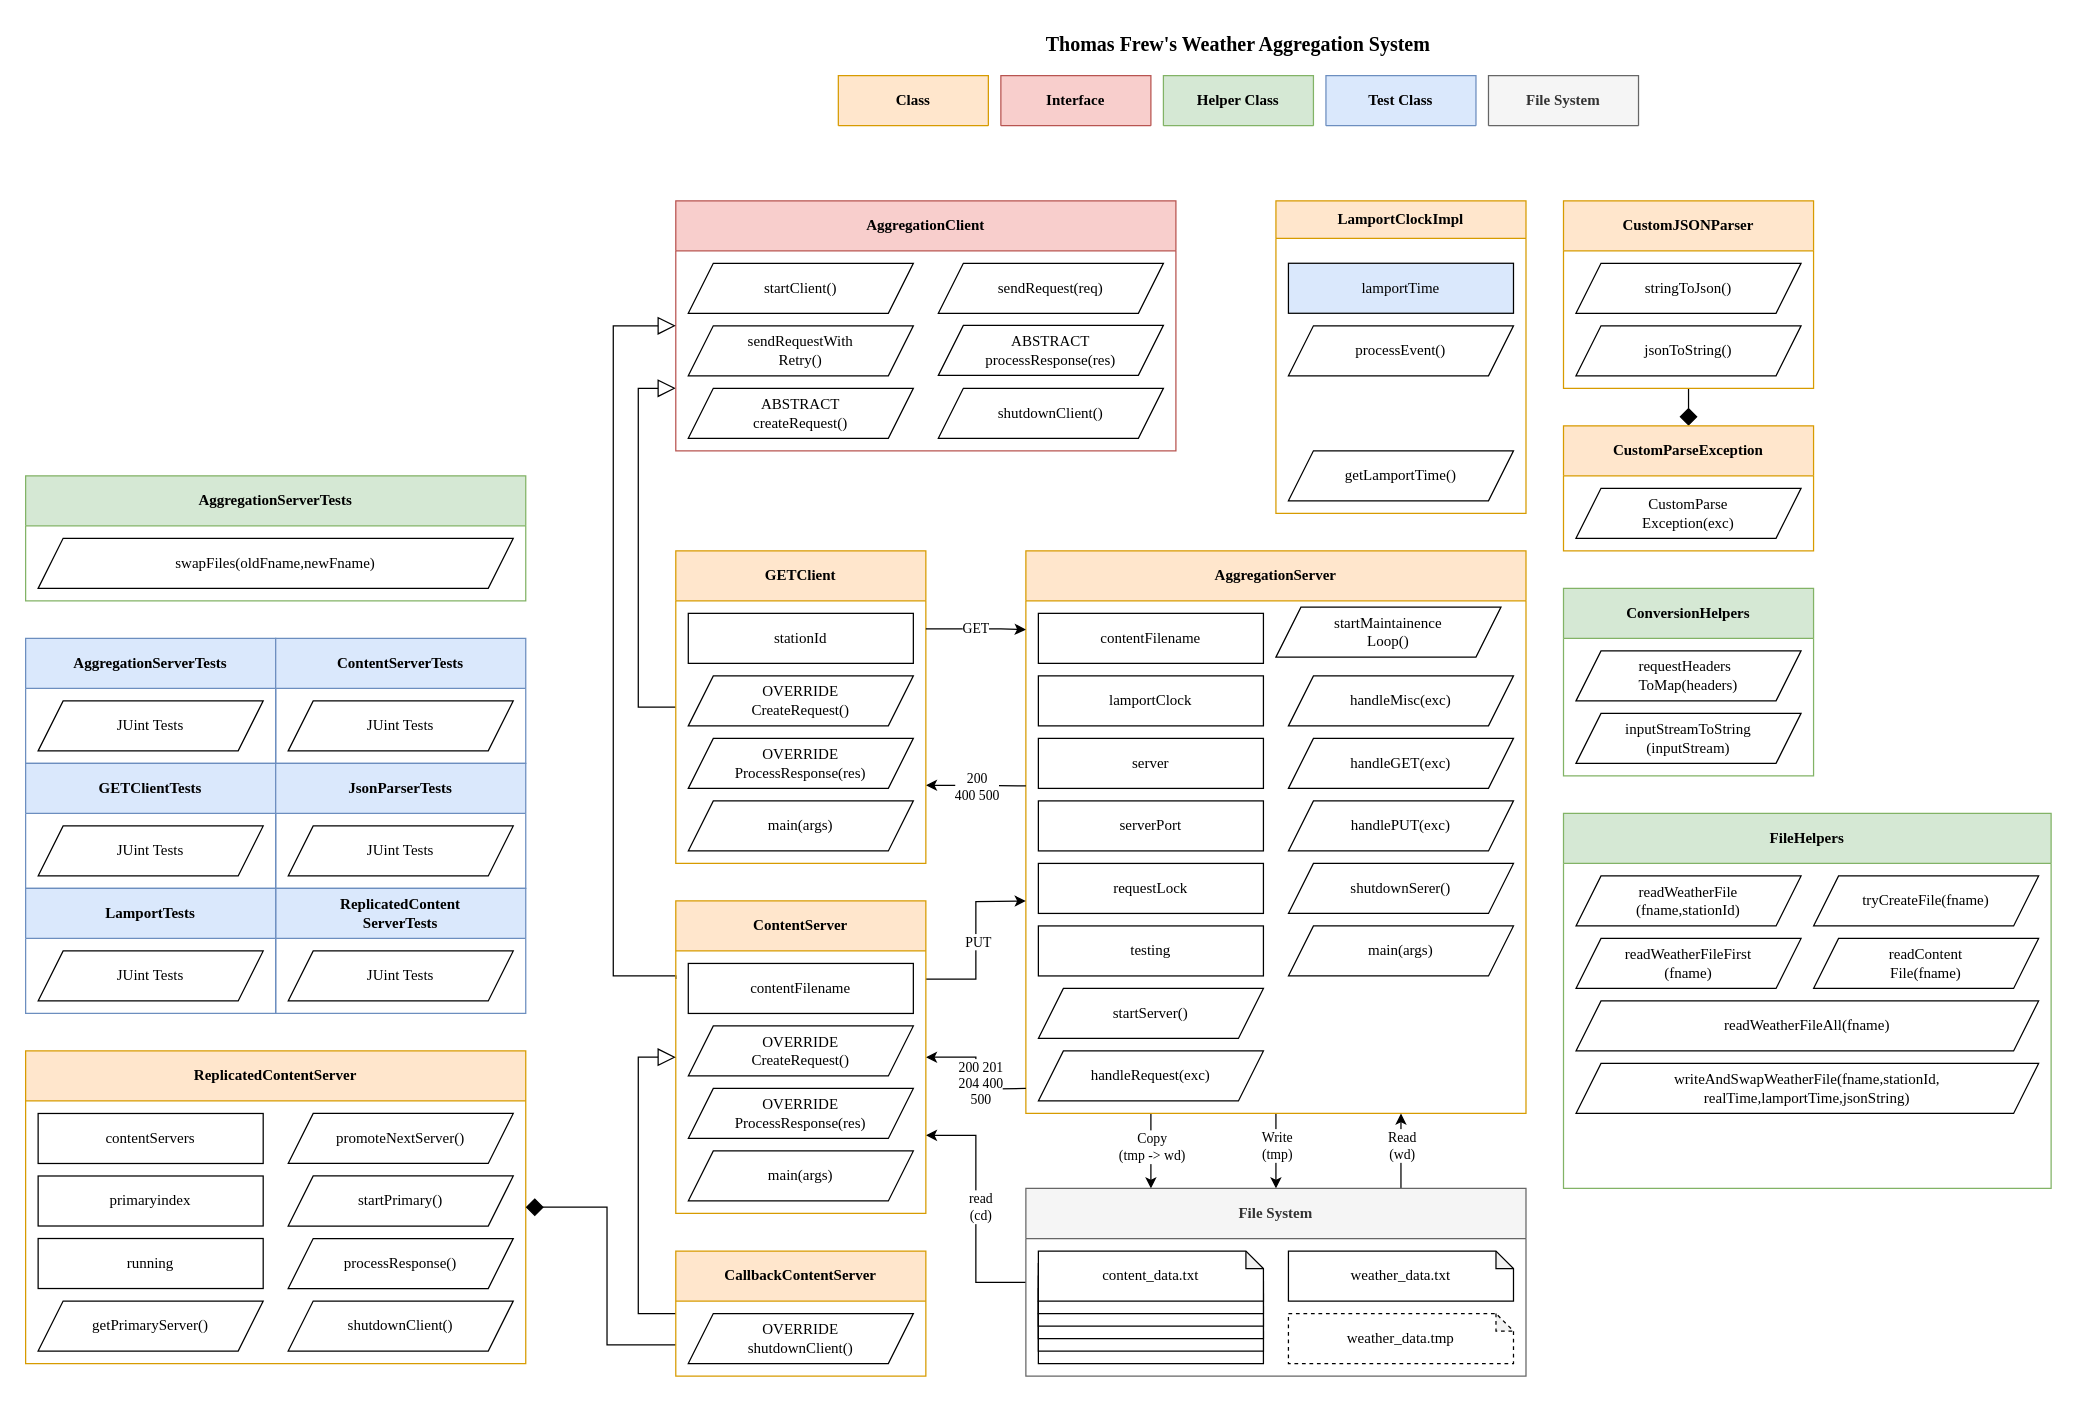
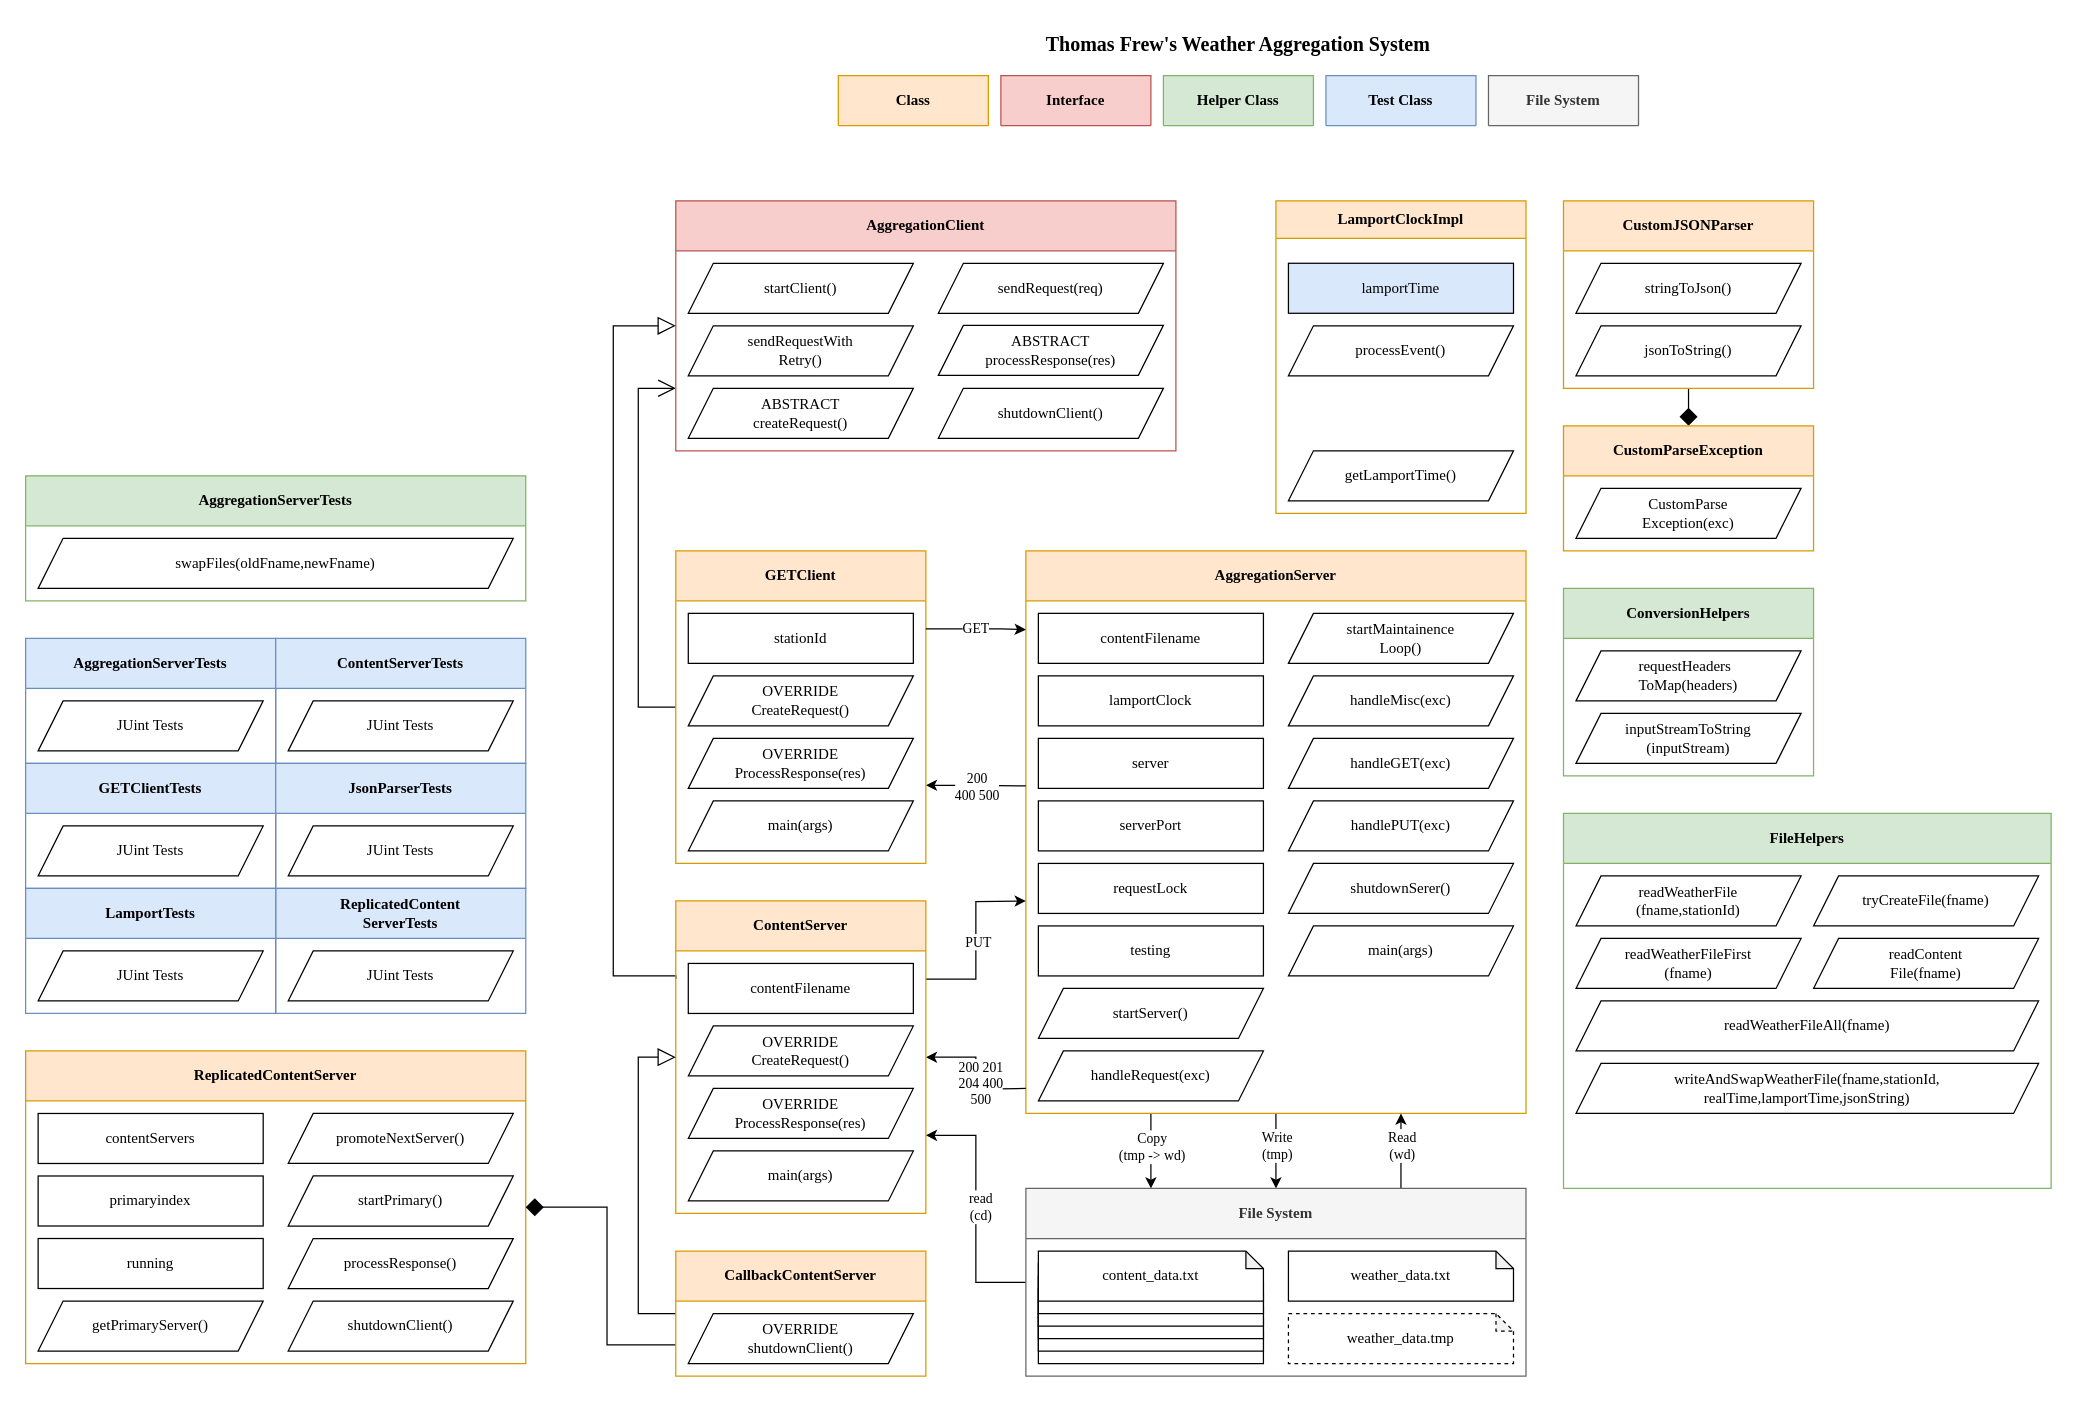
edge "GETClient" -> "AggregationClient": arrowhead block -> open
node "startMaintainence Loop()": moved (1388, 632) -> (1401, 638)
